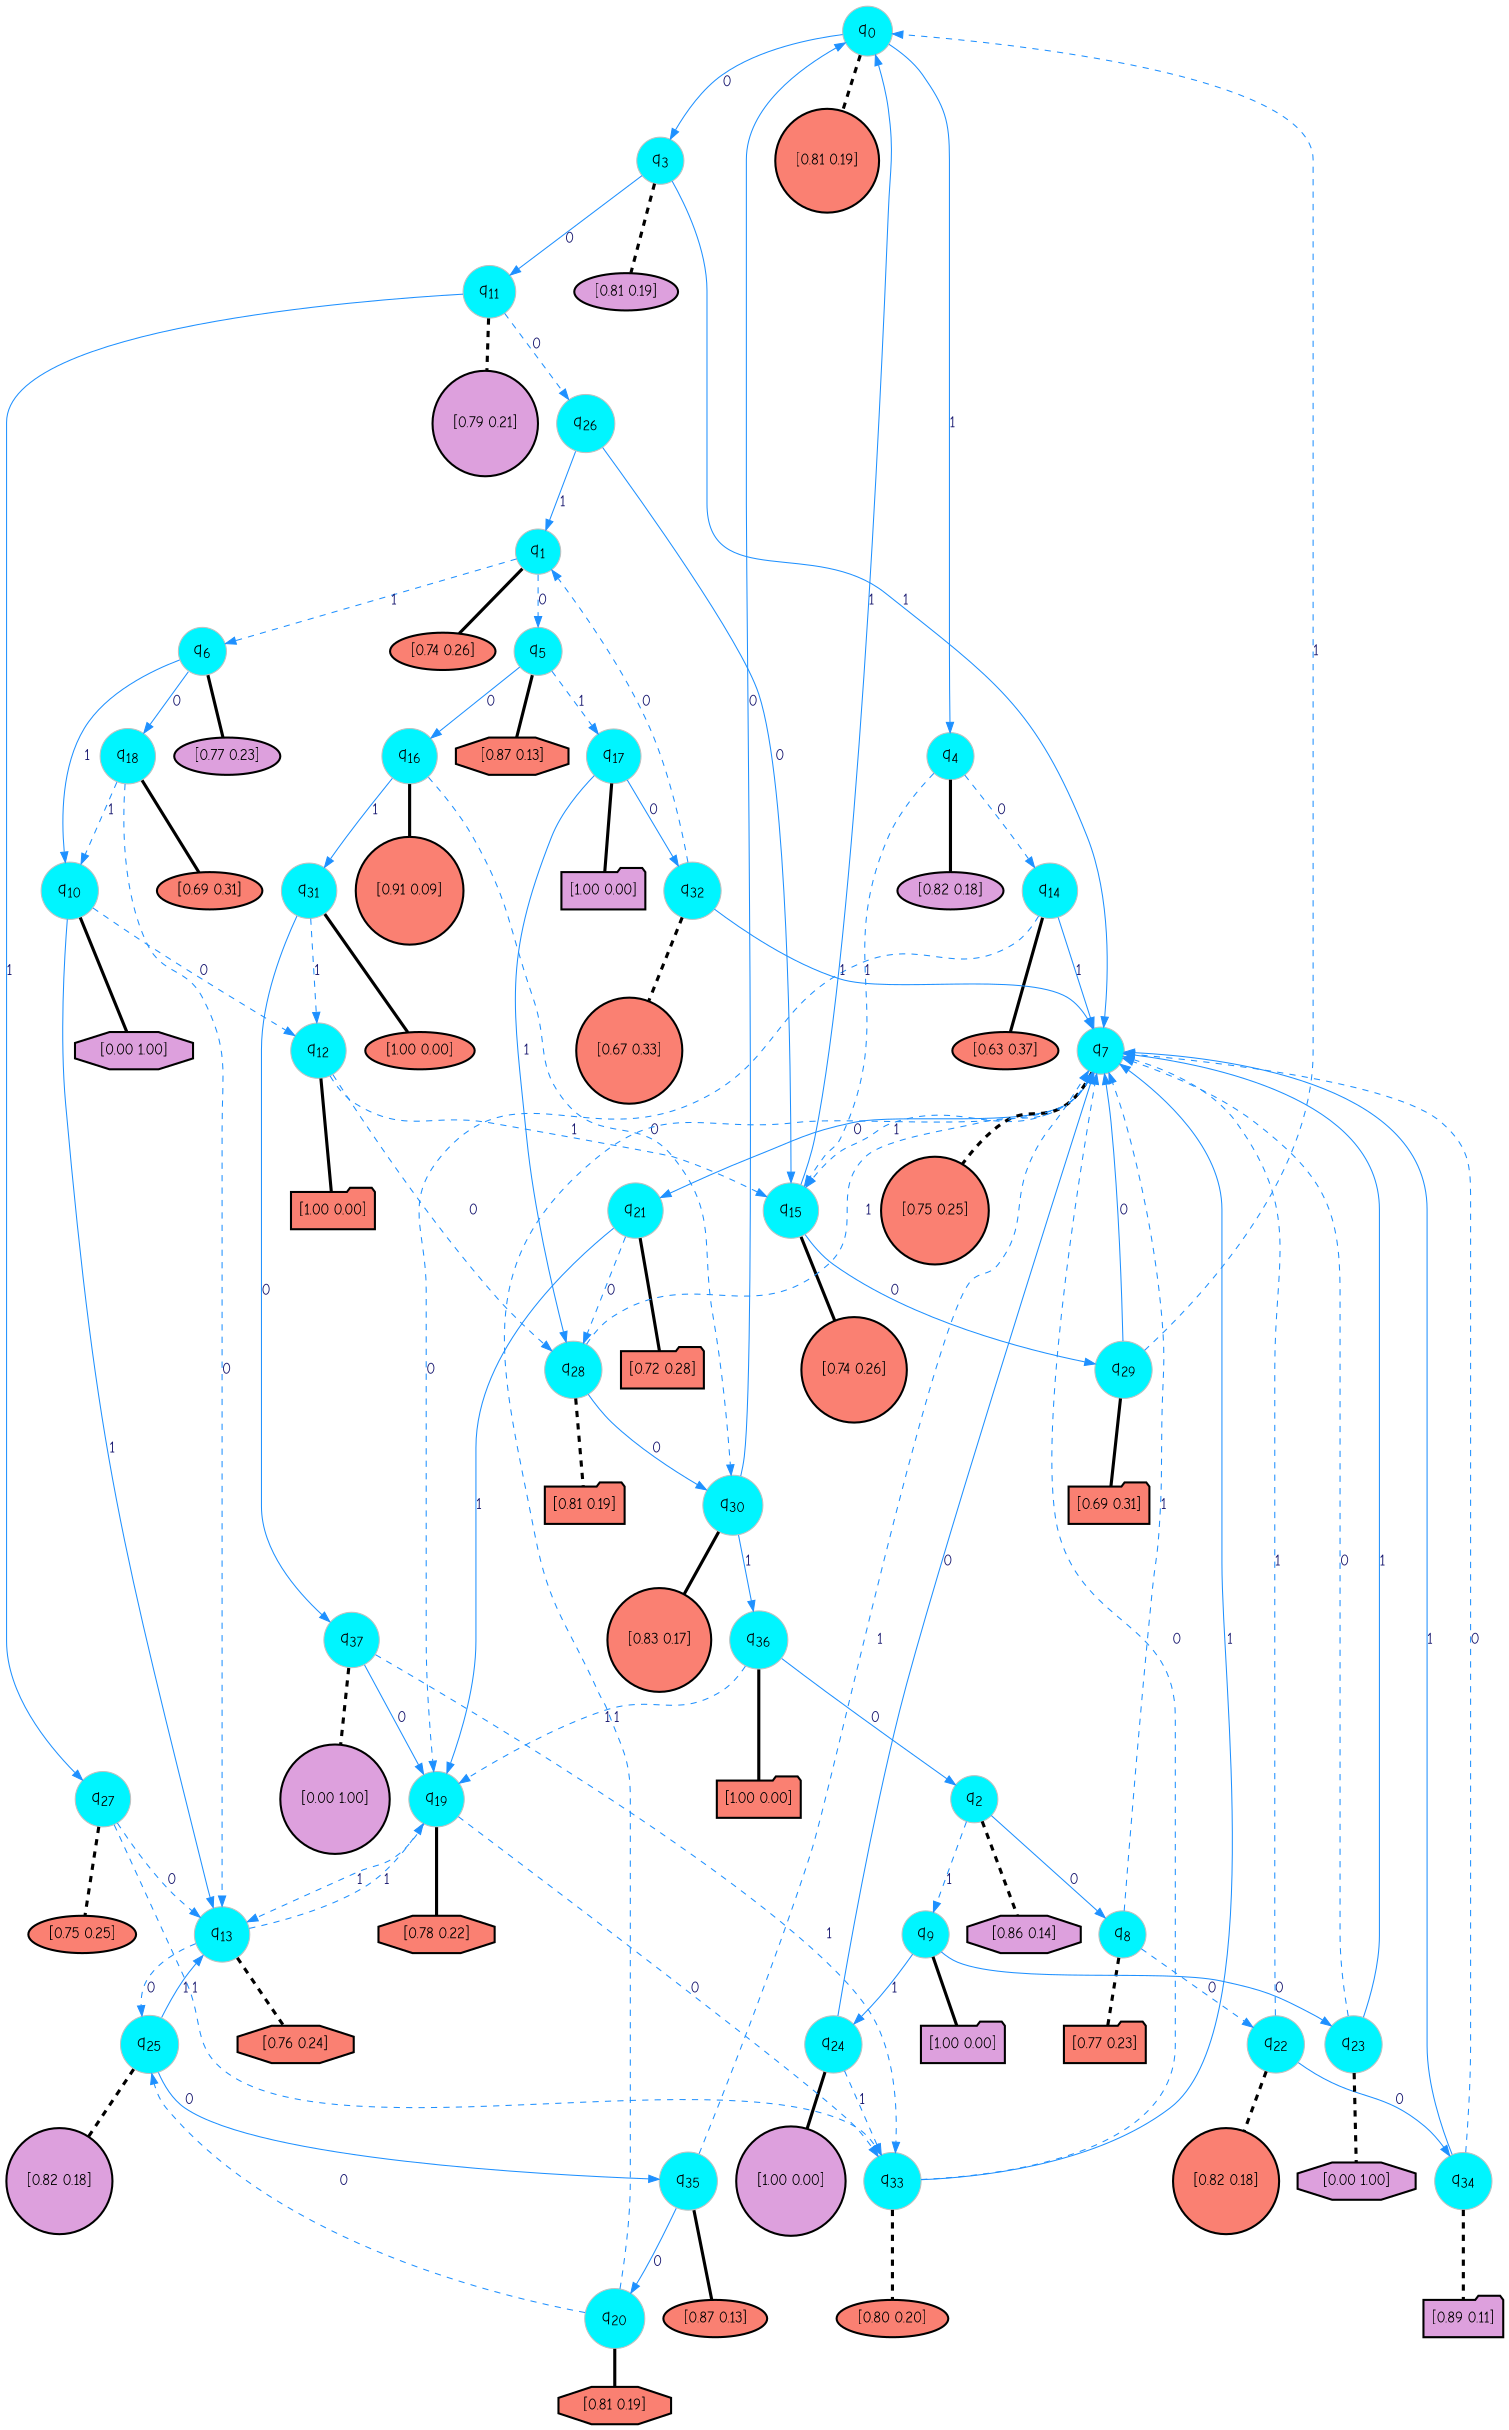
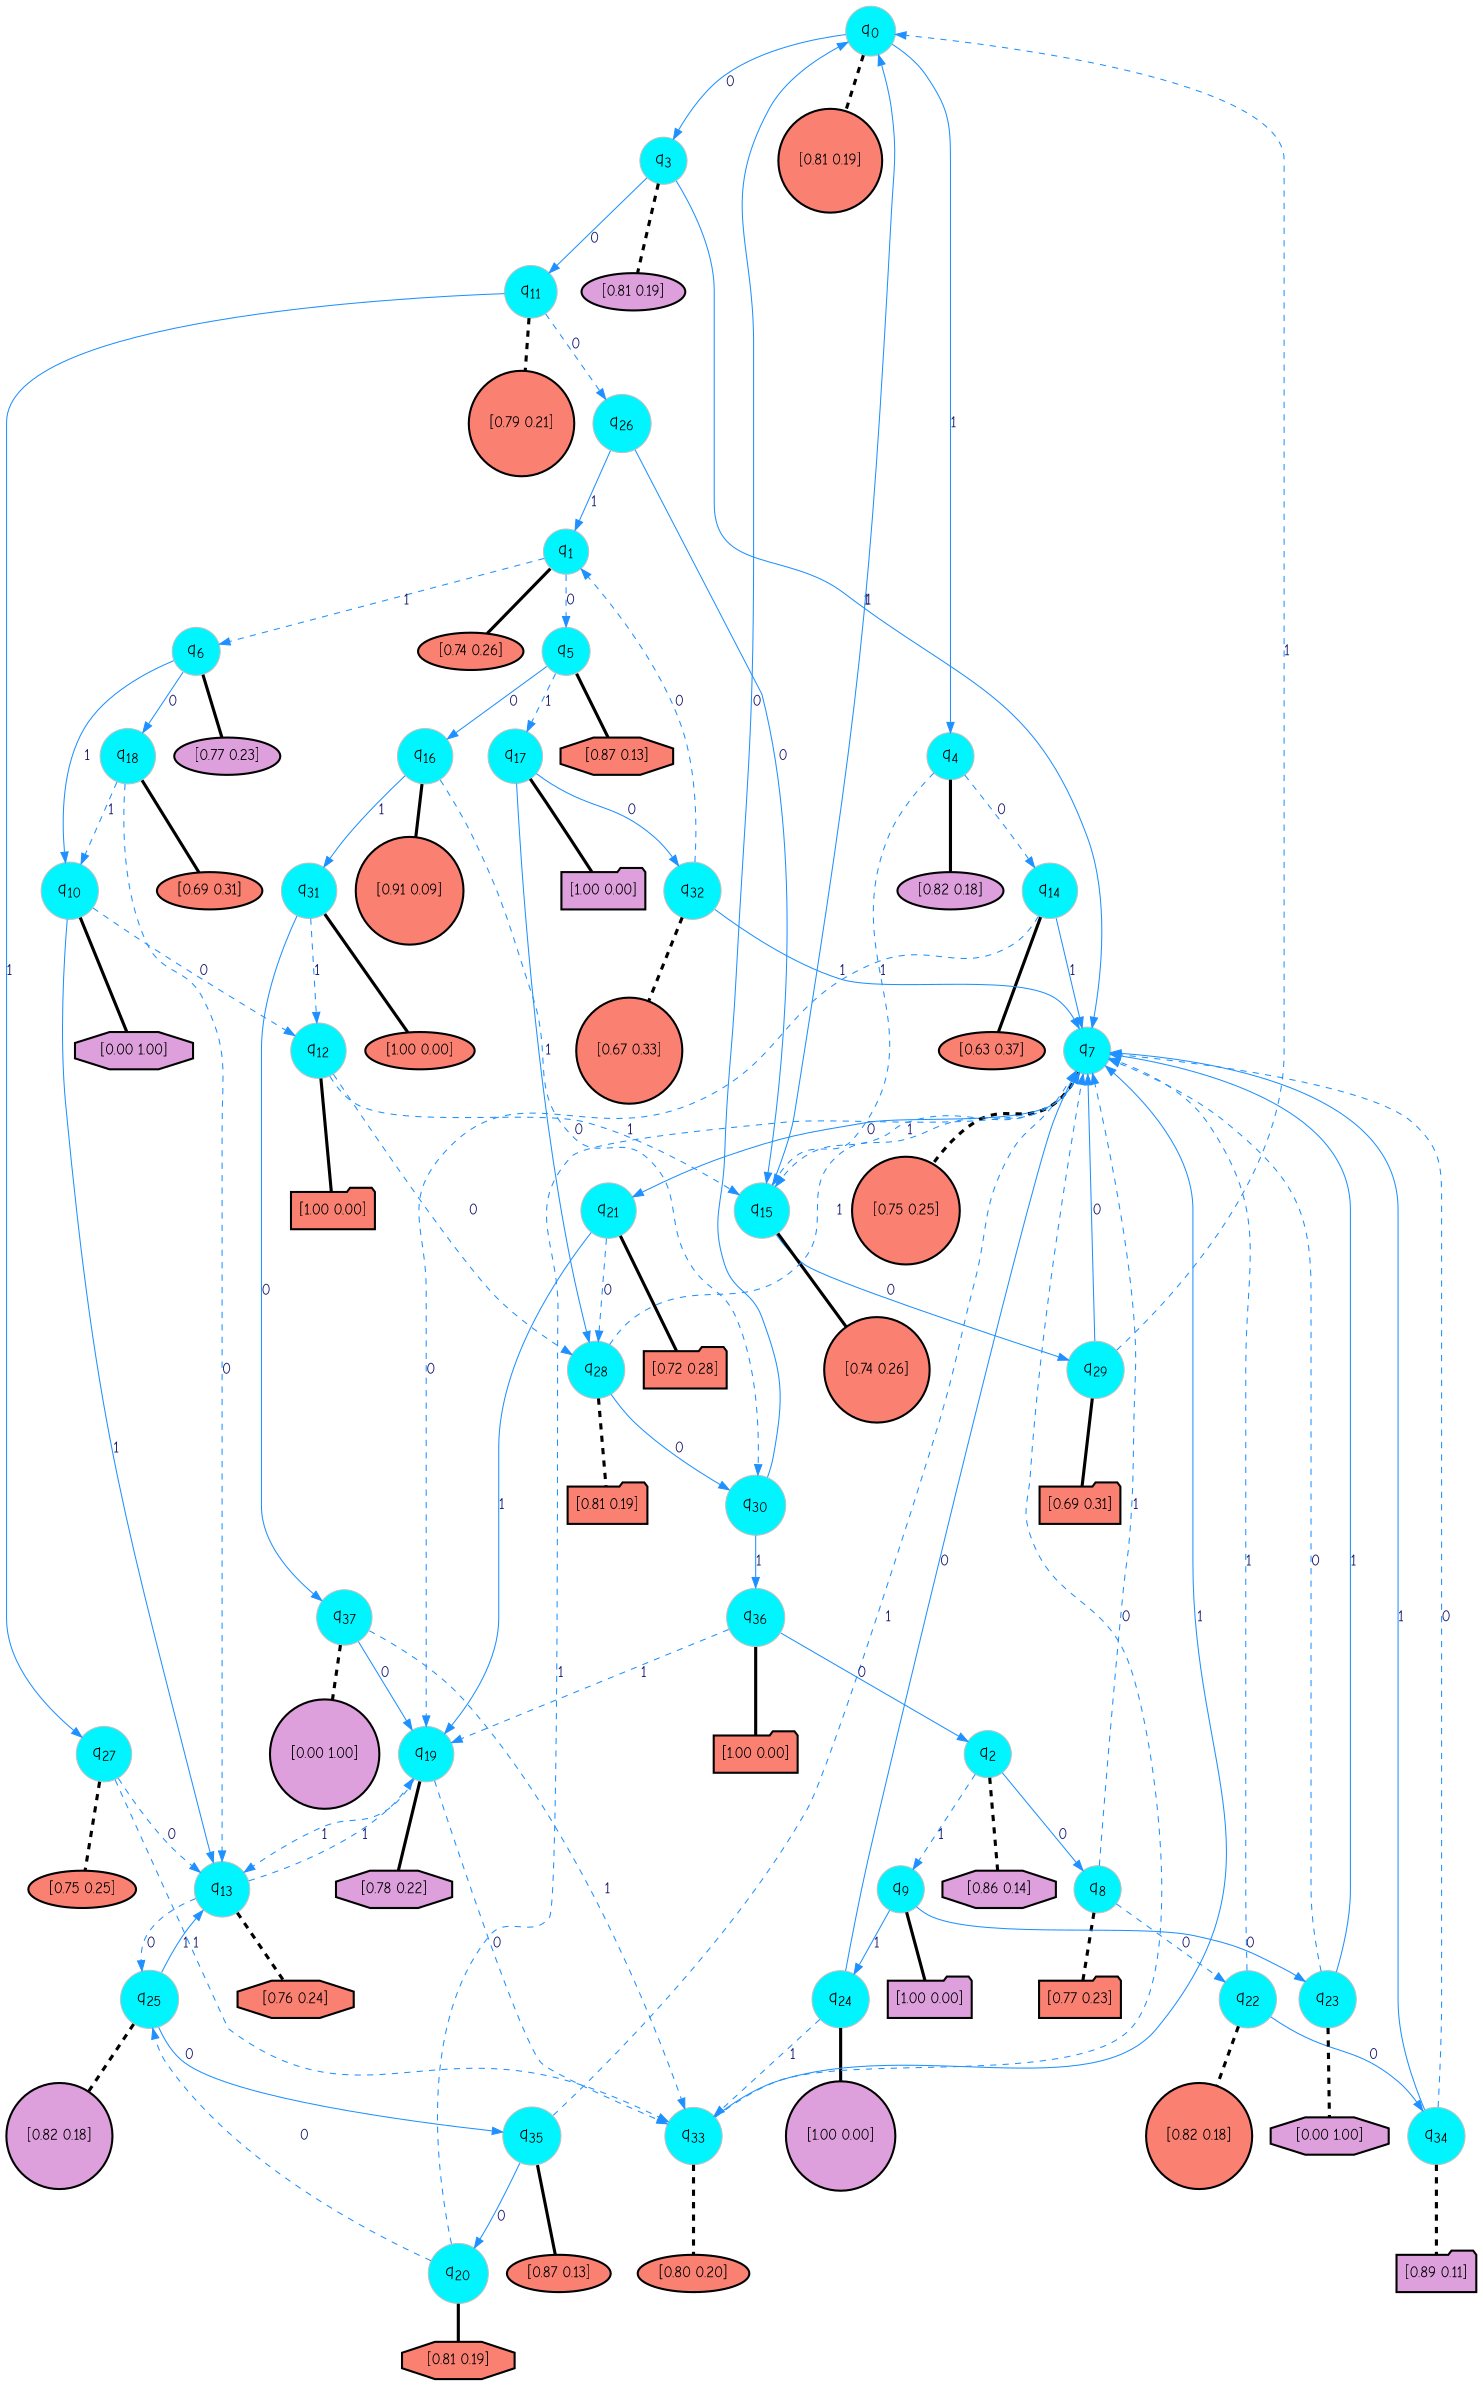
node "[0.79 0.21]": fillcolor plum -> salmon
node "[0.83 0.17]": removed
node "[0.78 0.22]": fillcolor salmon -> plum
